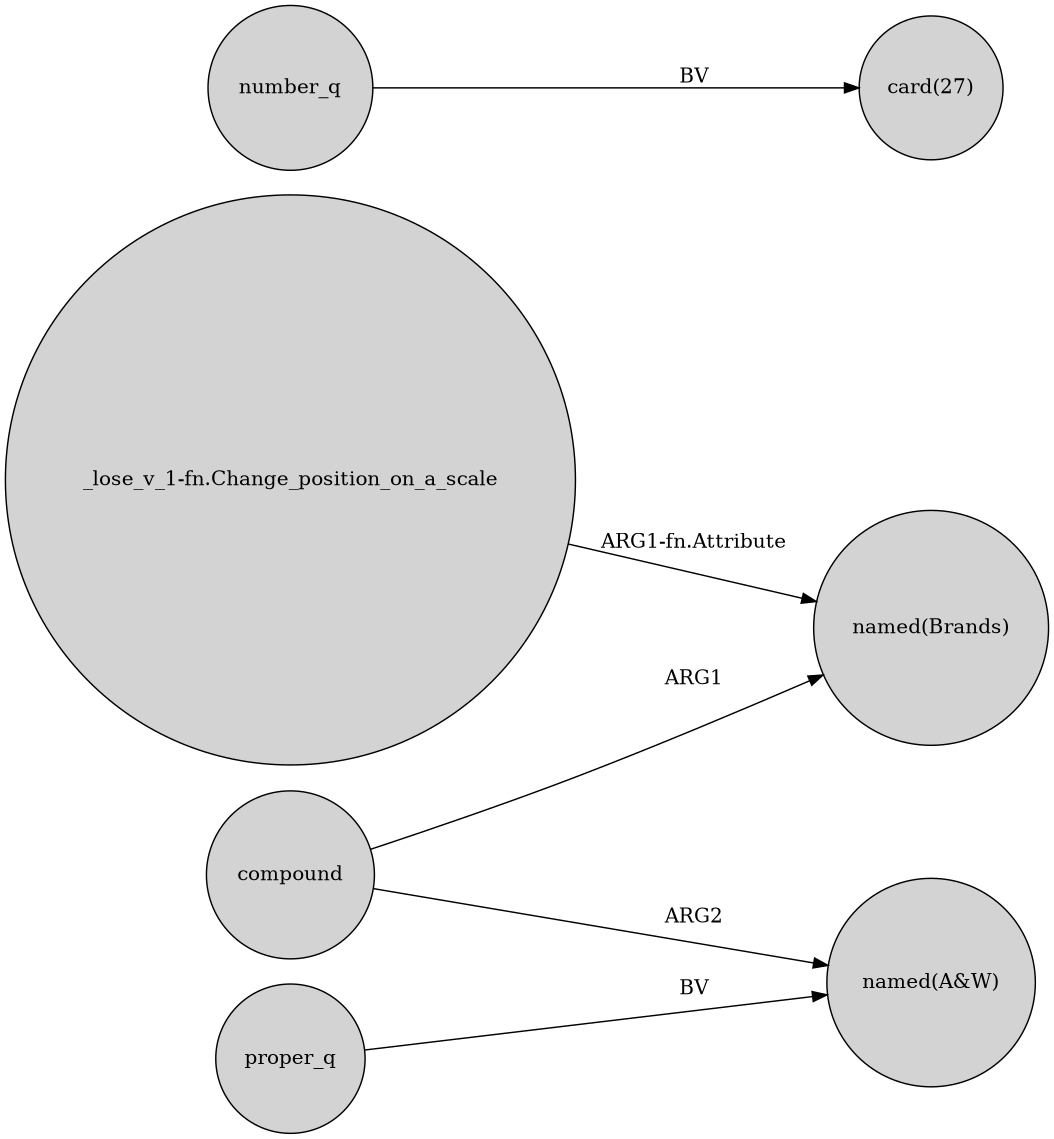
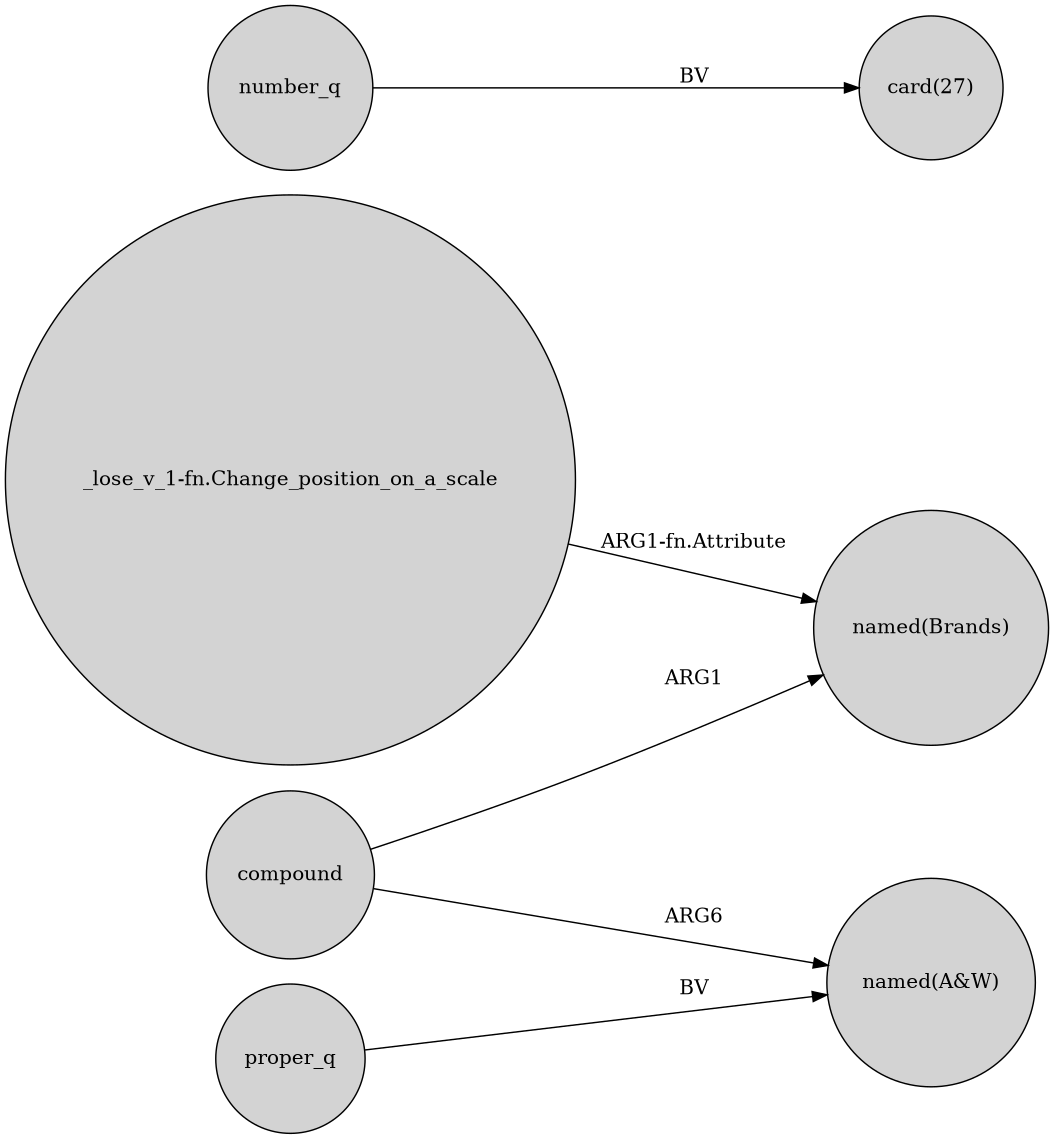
edge "compound" -> "named(A&W)": label "ARG2" -> "ARG6"
